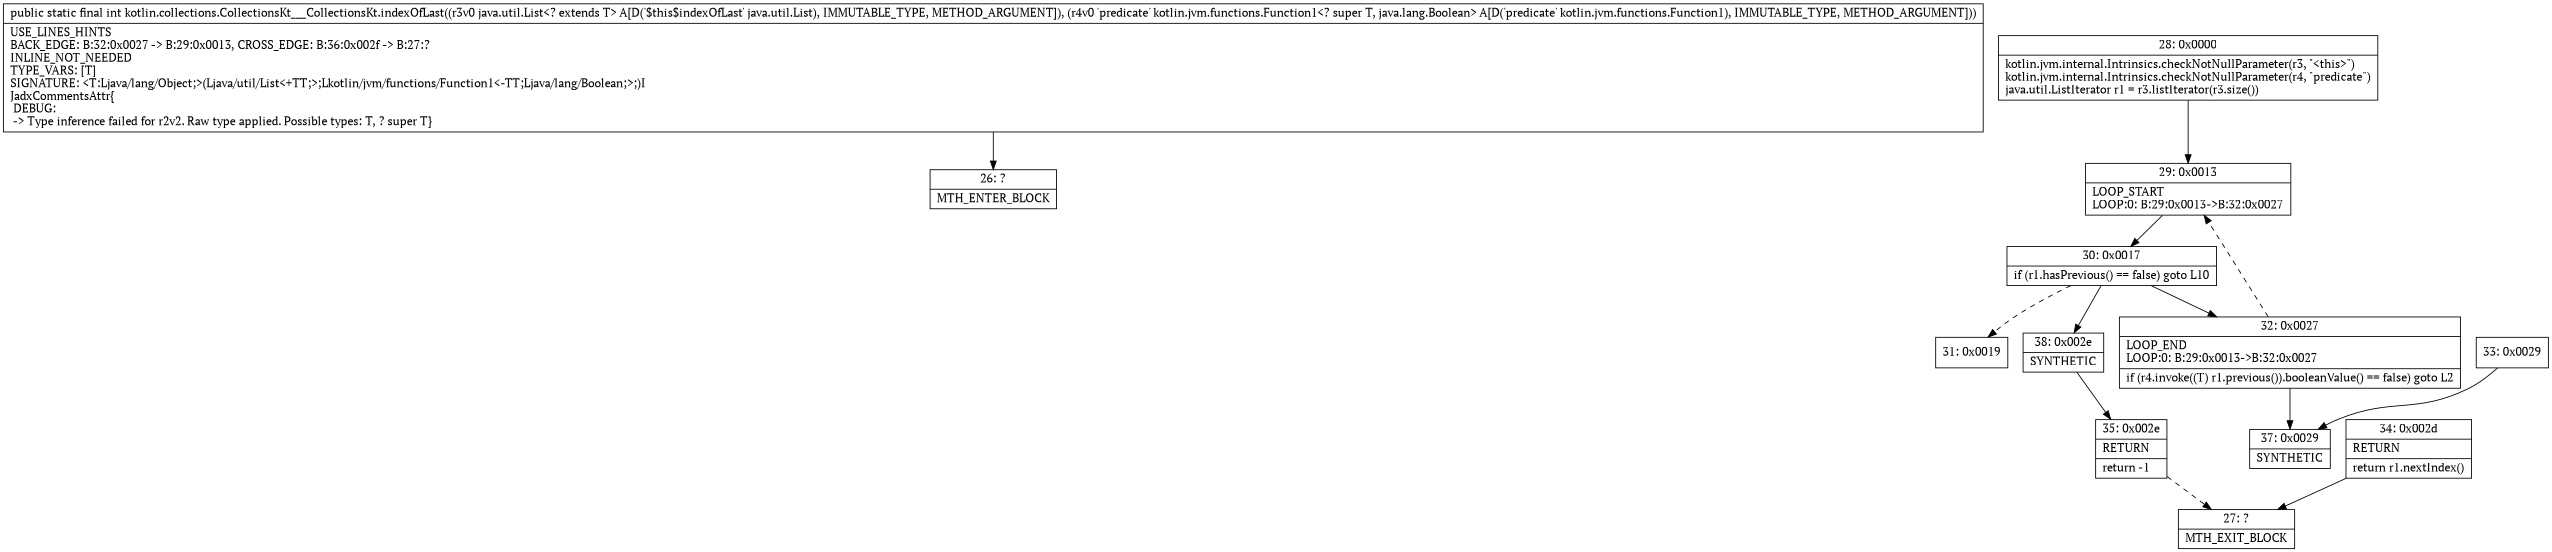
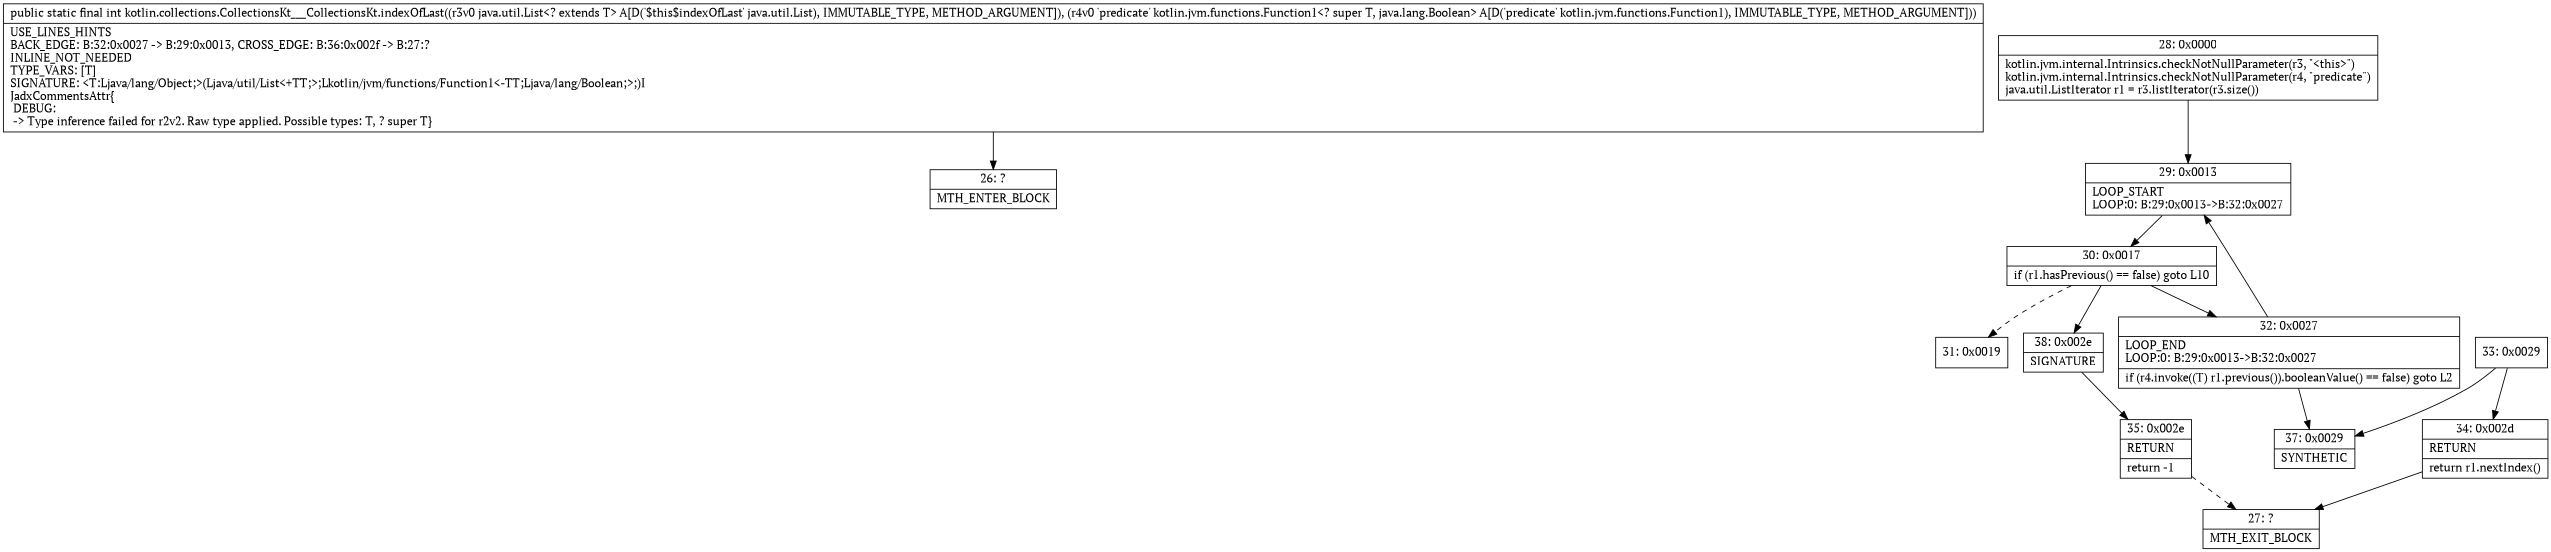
edge "32: 0x0027" -> "29: 0x0013": style dashed -> solid
node "38: 0x002e": text "SYNTHETIC" -> "SIGNATURE"
edge "33: 0x0029" -> "34: 0x002d": added
